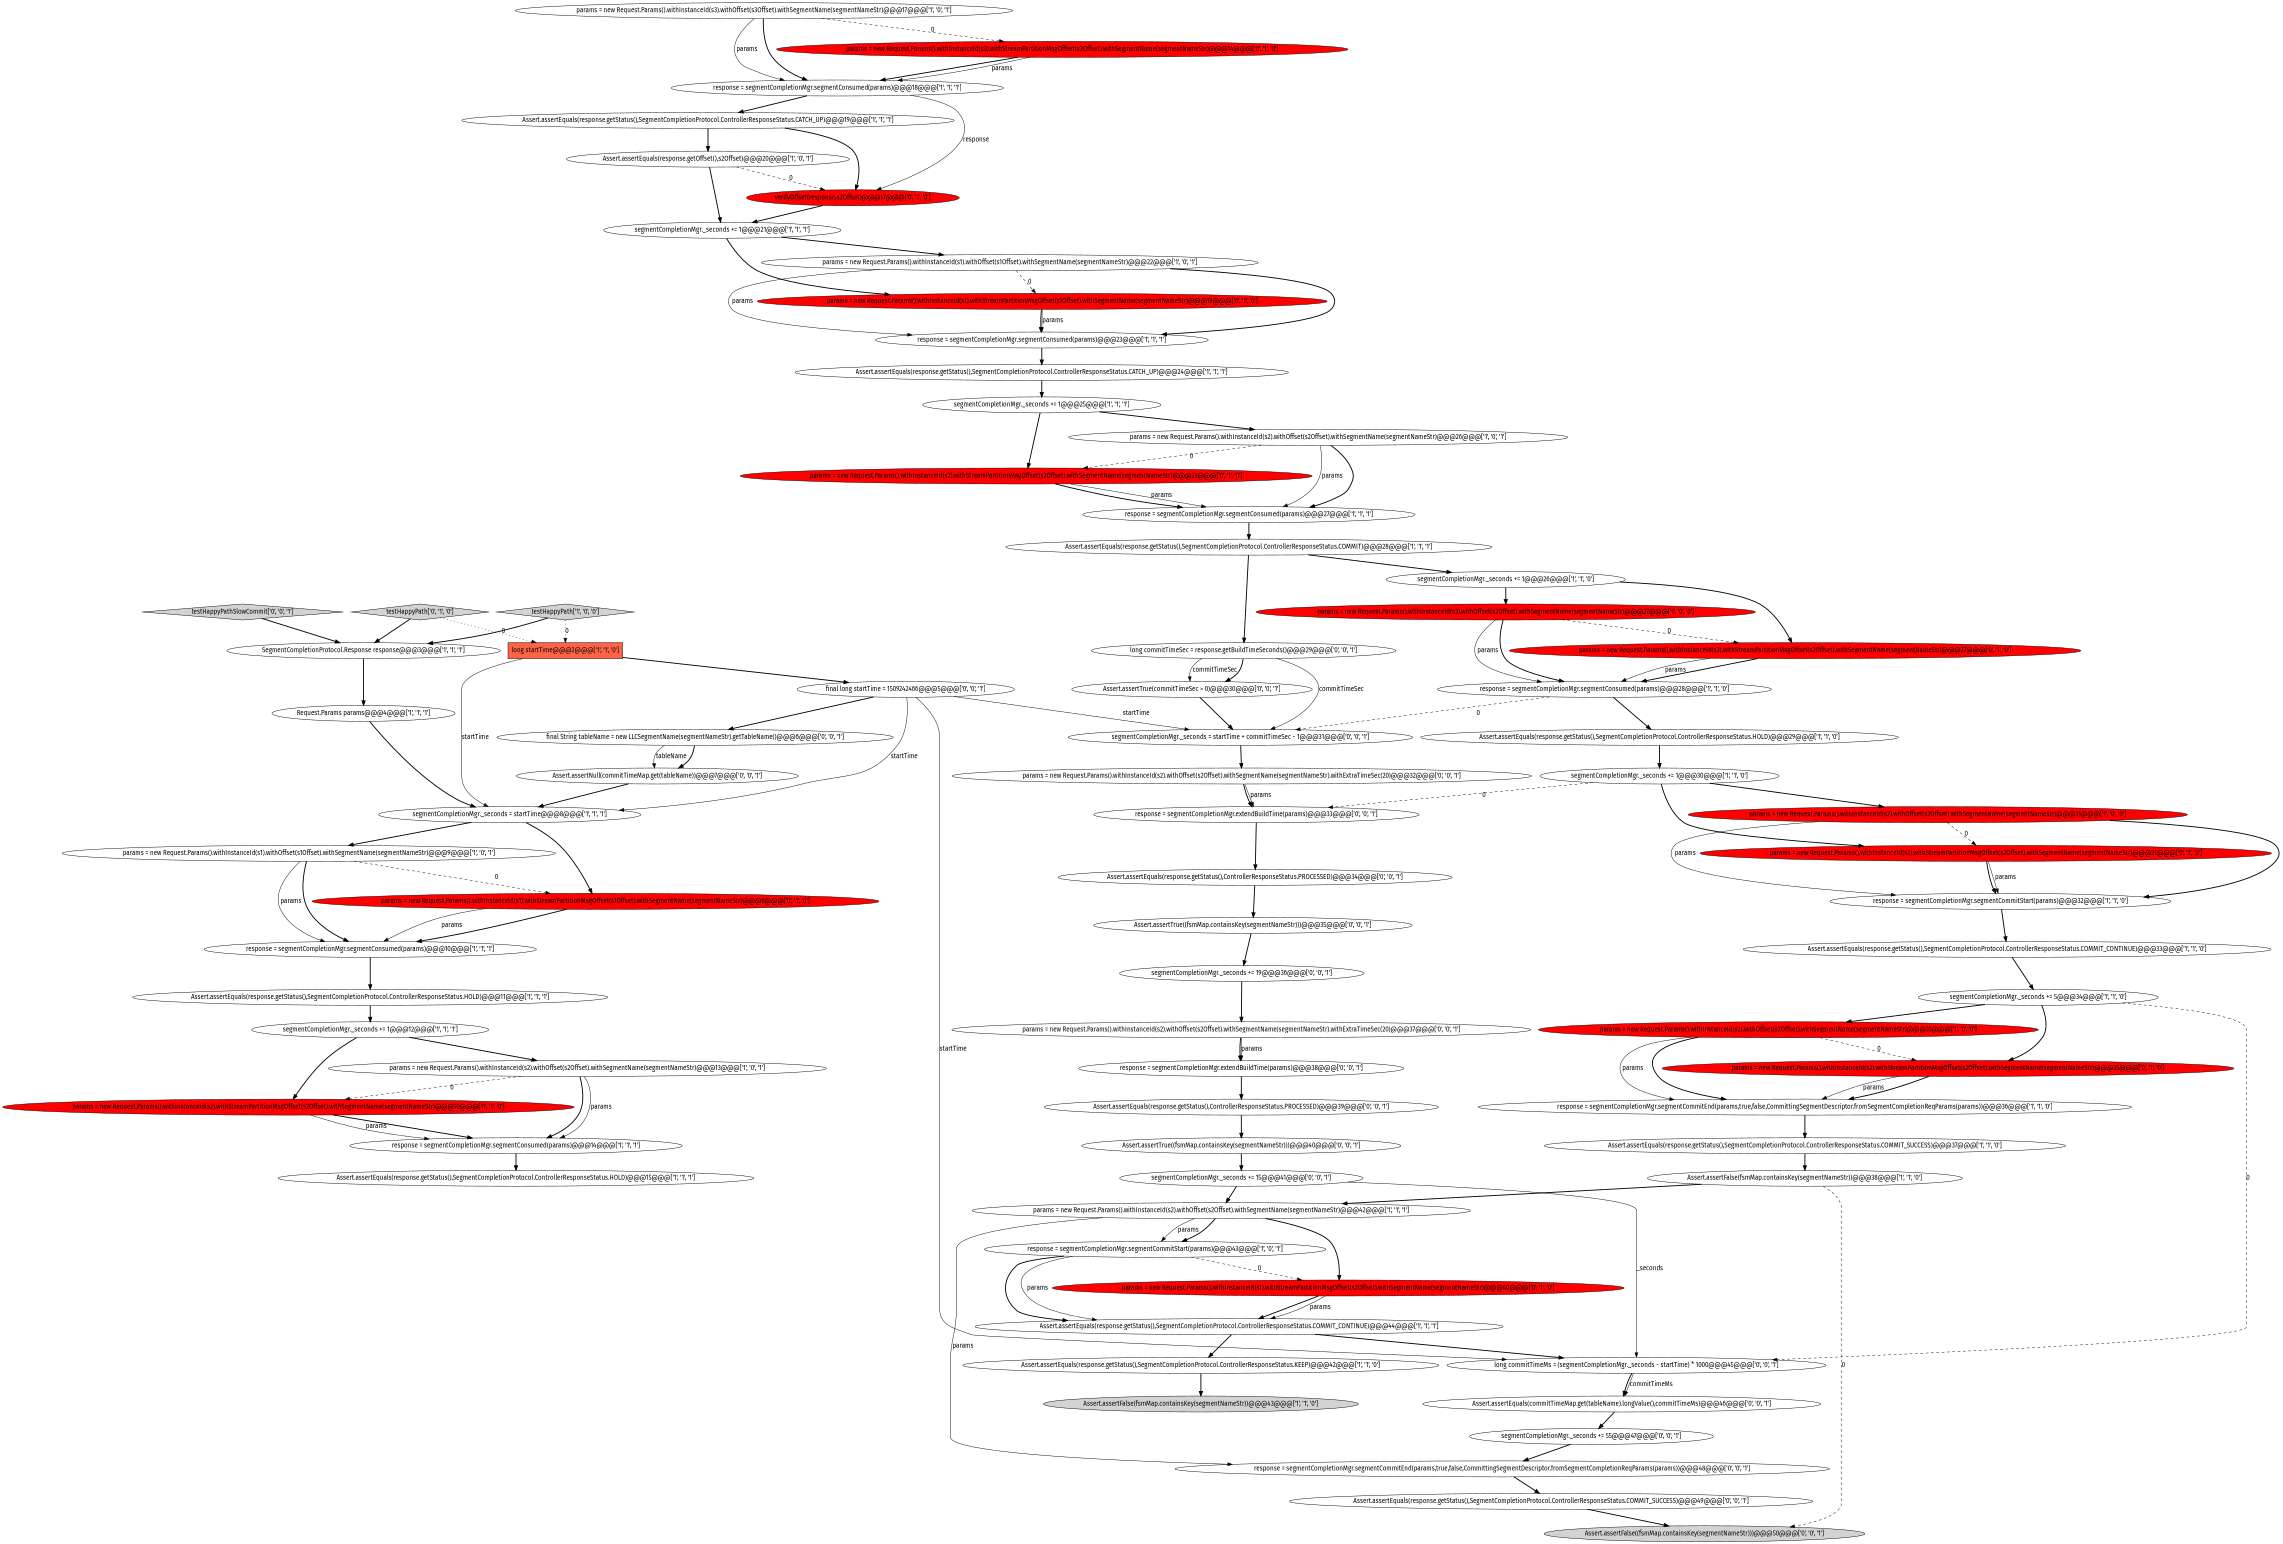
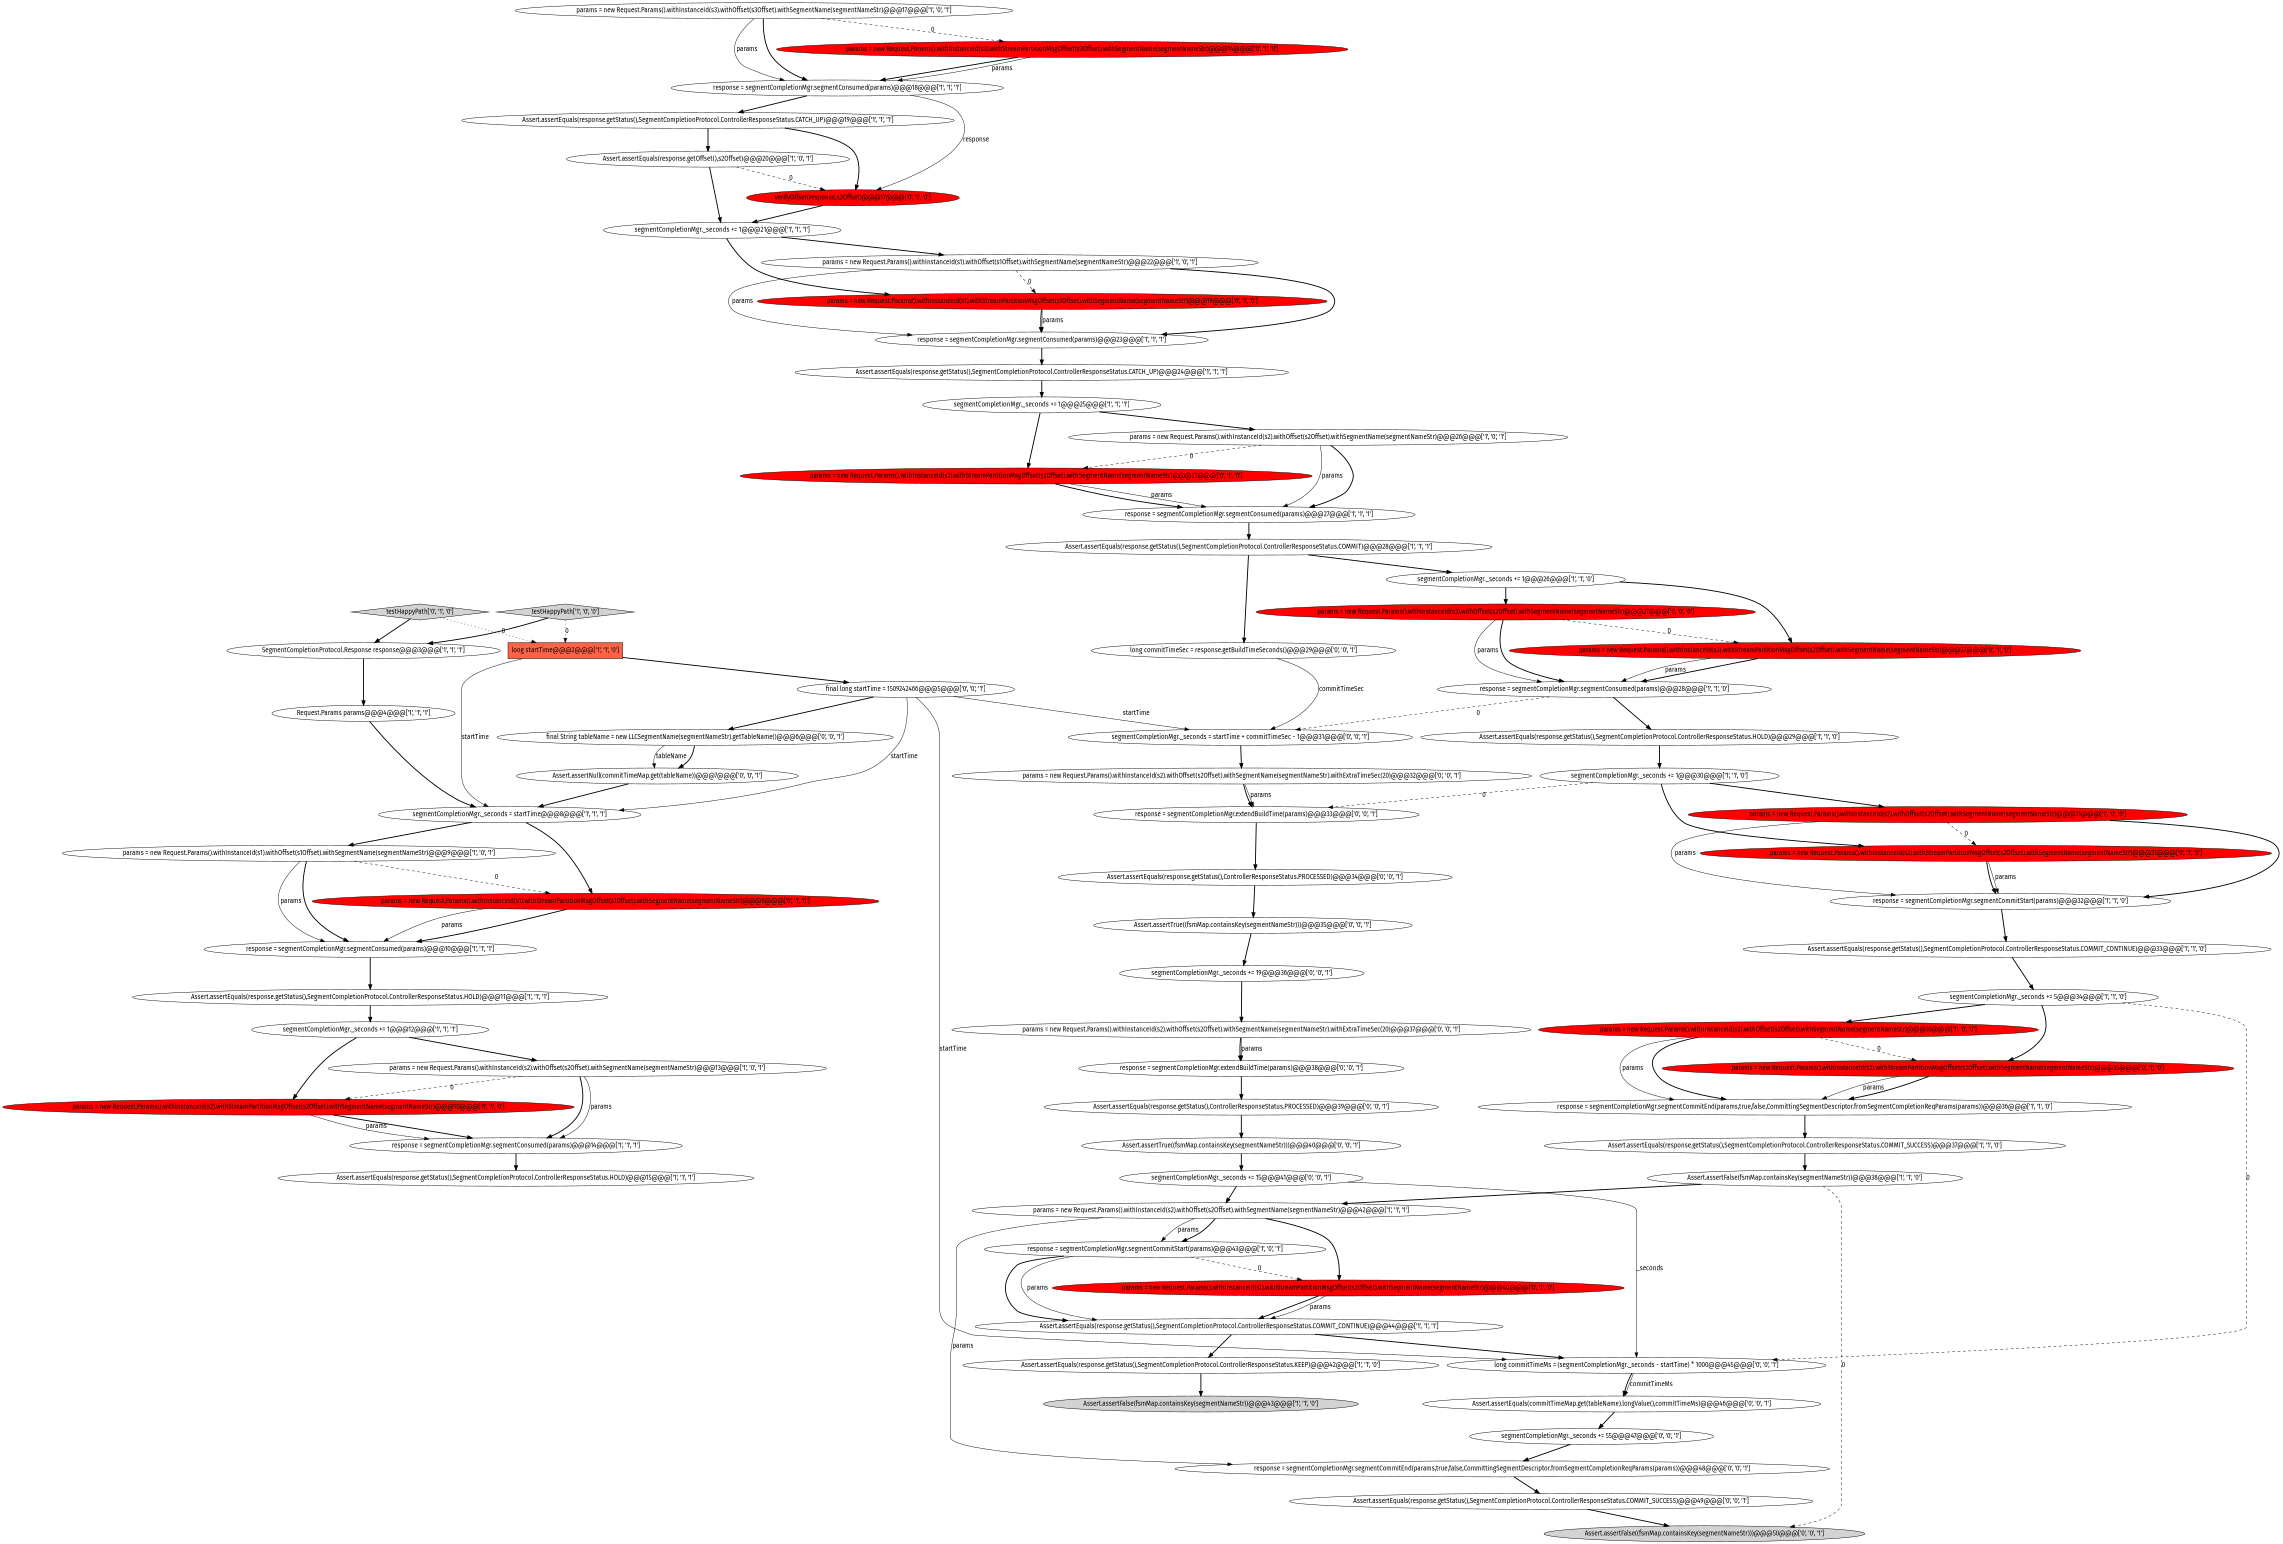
node "testHappyPathSlowCommit['0', '0', '1']": removed
node "Assert.assertTrue(commitTimeSec > 0)@@@30@@@['0', '0', '1']": removed
